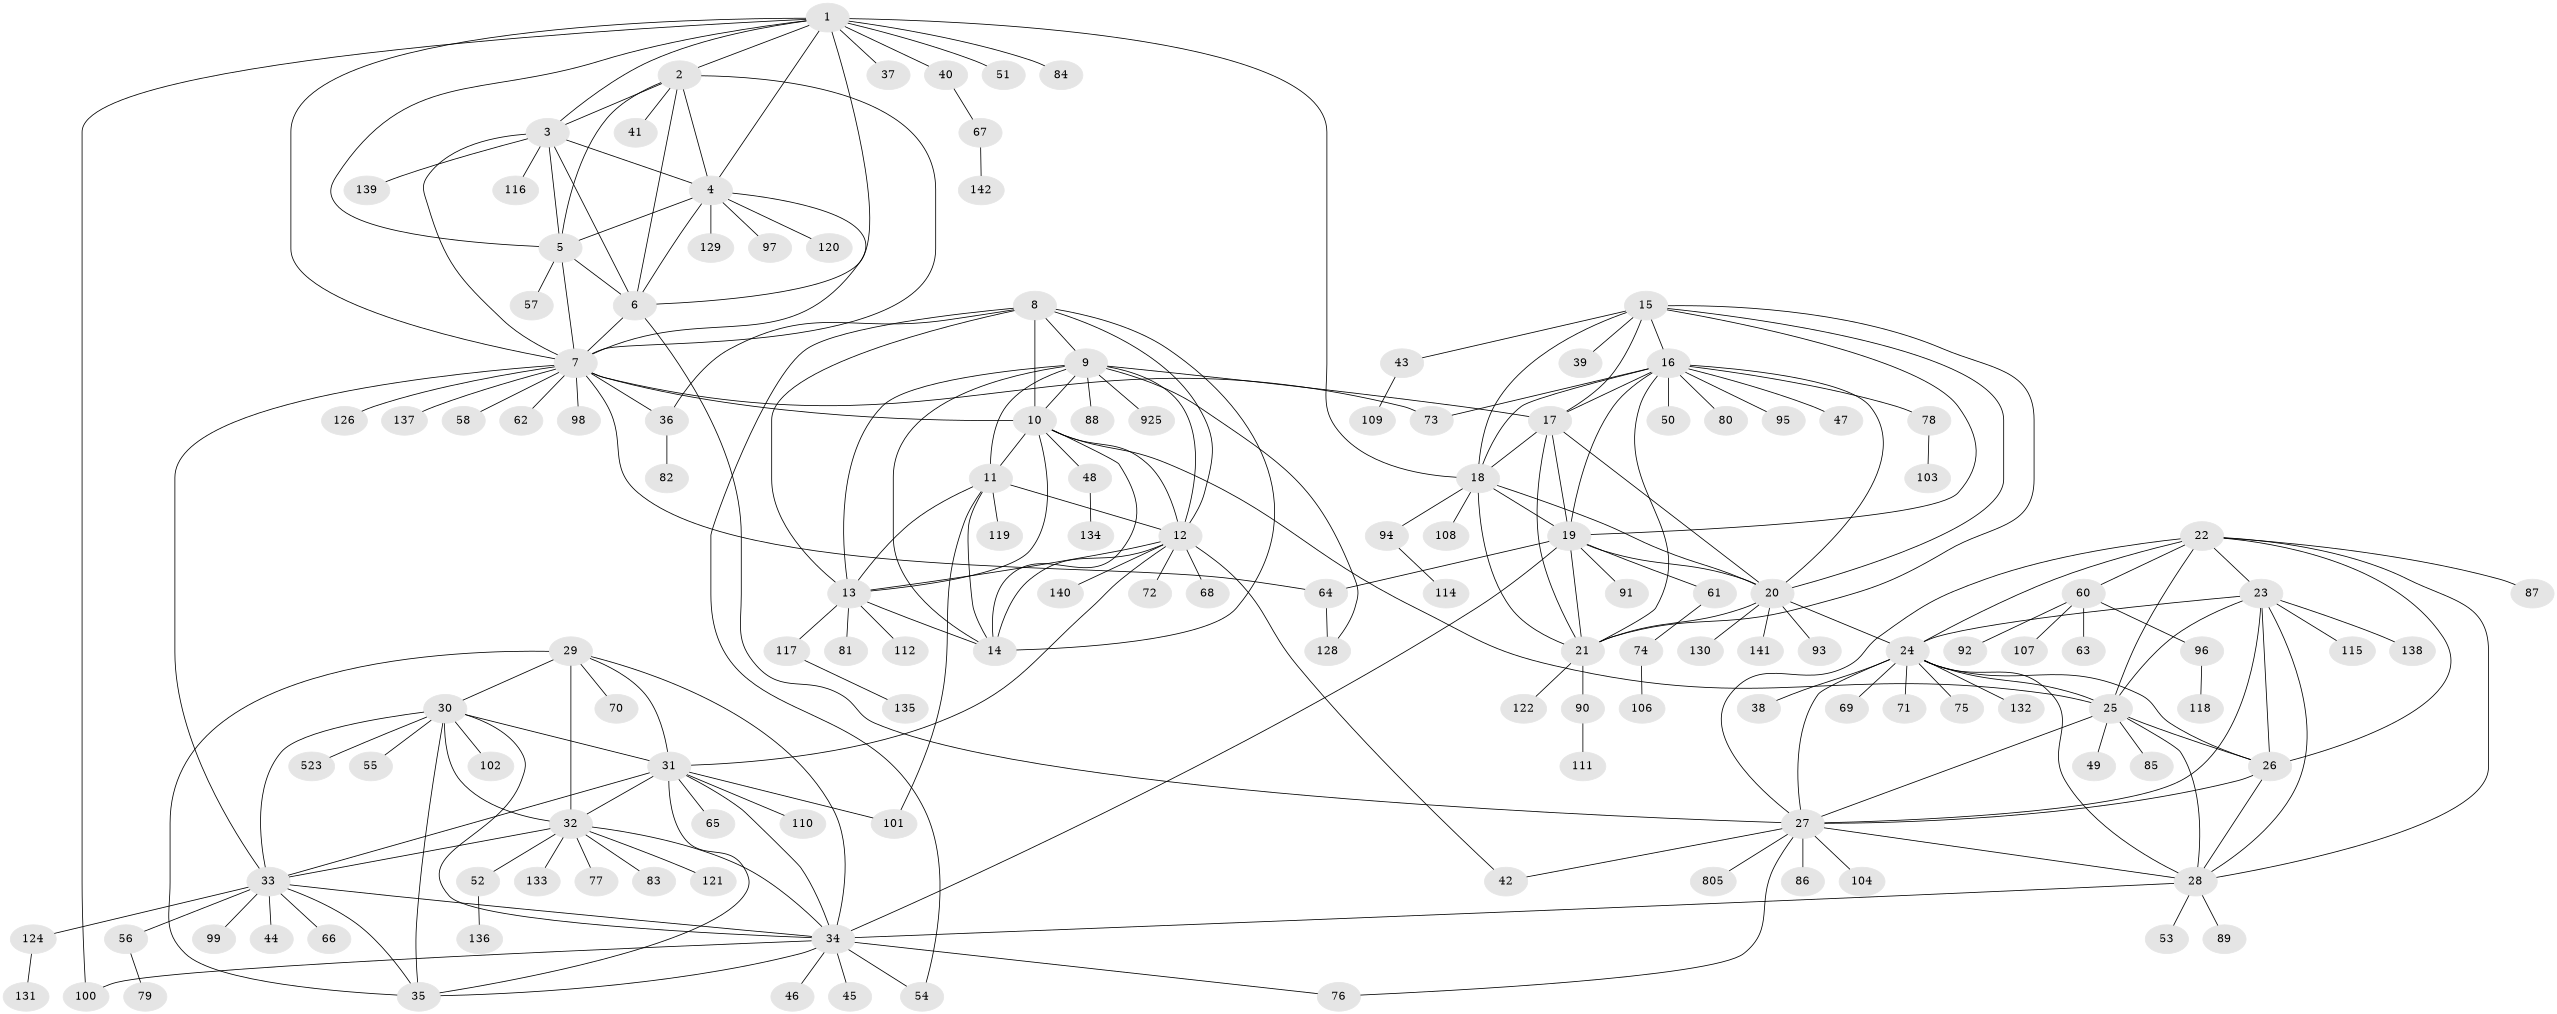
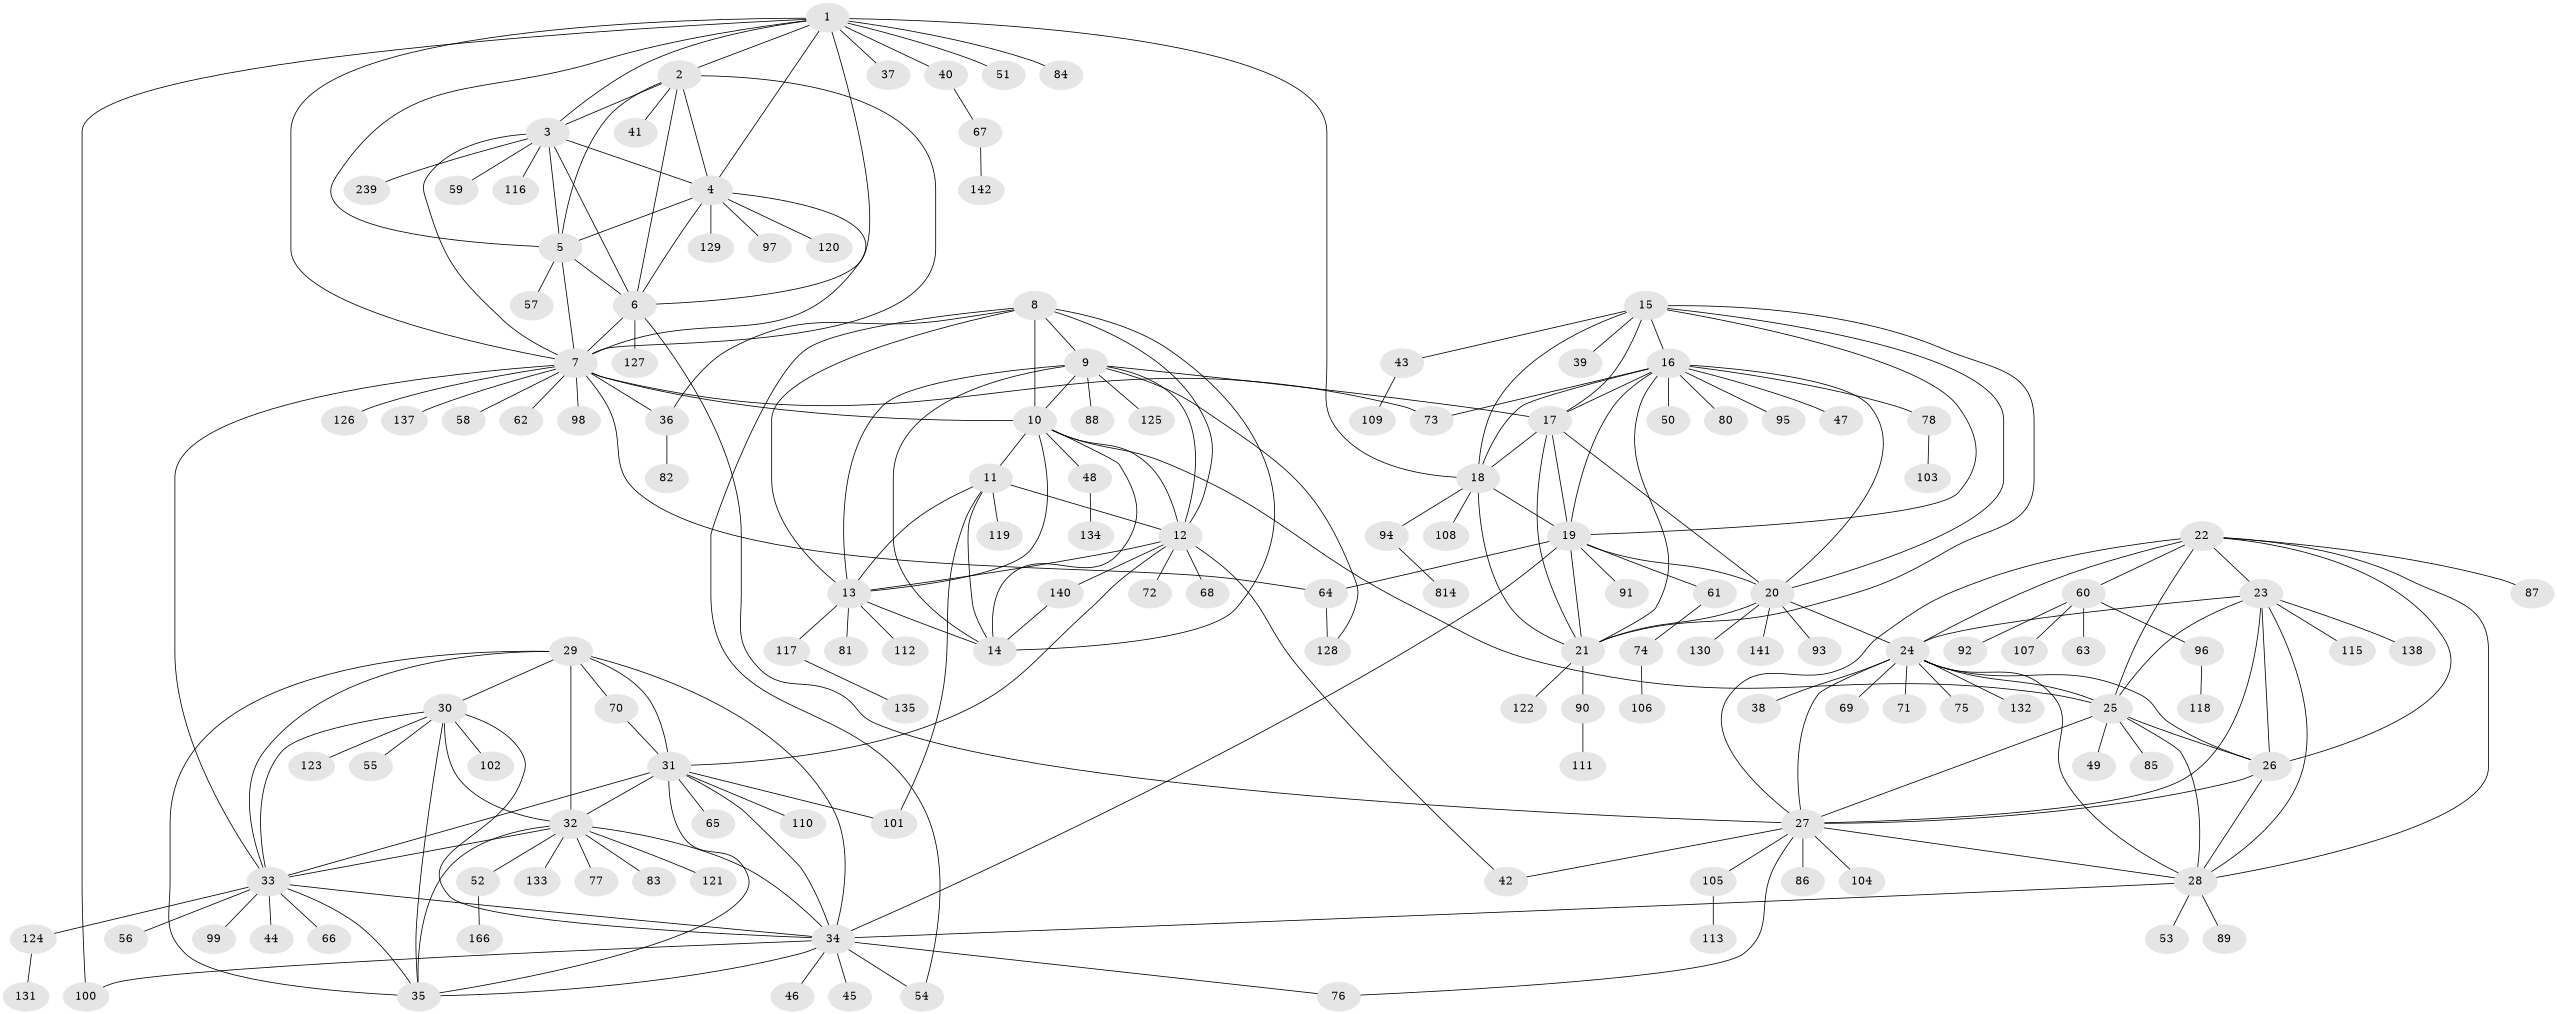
node "139": label "139" -> "239"
node "59": added
node "127": added
edge "9" -- "11": removed
node "925": label "925" -> "125"
edge "18" -- "20": removed
edge "12" -- "14": now "140" -- "14"
node "114": label "114" -> "814"
edge "29" -- "33": added
edge "30" -- "31": now "70" -- "31"
node "523": label "523" -> "123"
edge "32" -- "35": added
node "805": label "805" -> "105"
node "136": label "136" -> "166"
node "113": added
node "79": removed
